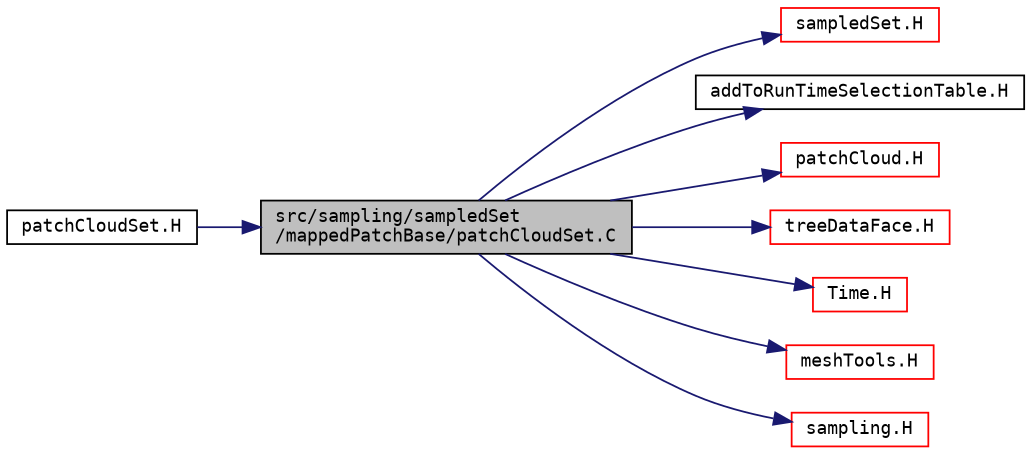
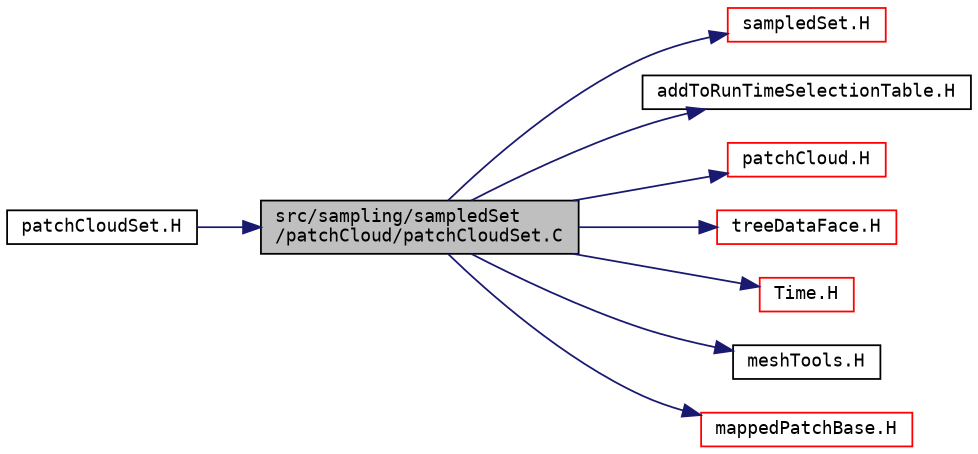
node "src/sampling/sampledSet /mappedPatchBase/patchCloudSet.C": label "src/sampling/sampledSet /mappedPatchBase/patchCloudSet.C" -> "src/sampling/sampledSet /patchCloud/patchCloudSet.C"
node "meshTools.H": color red -> black
node "sampling.H": label "sampling.H" -> "mappedPatchBase.H"
